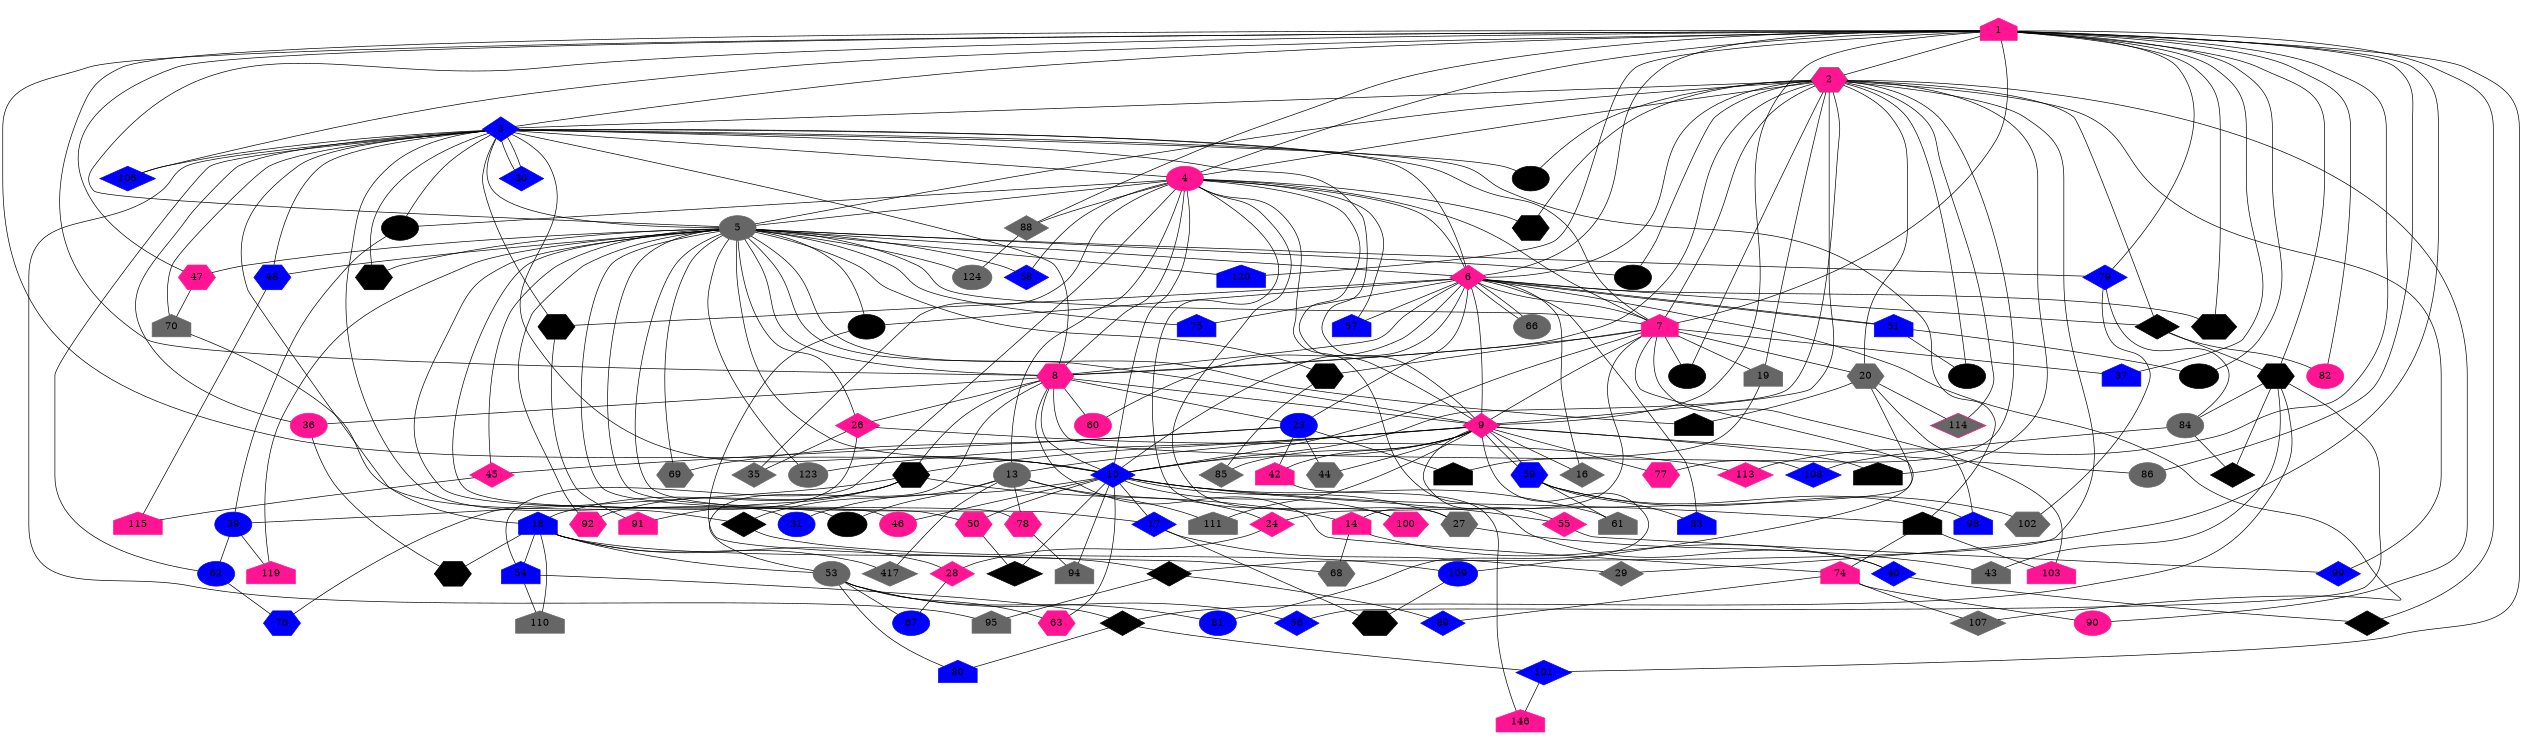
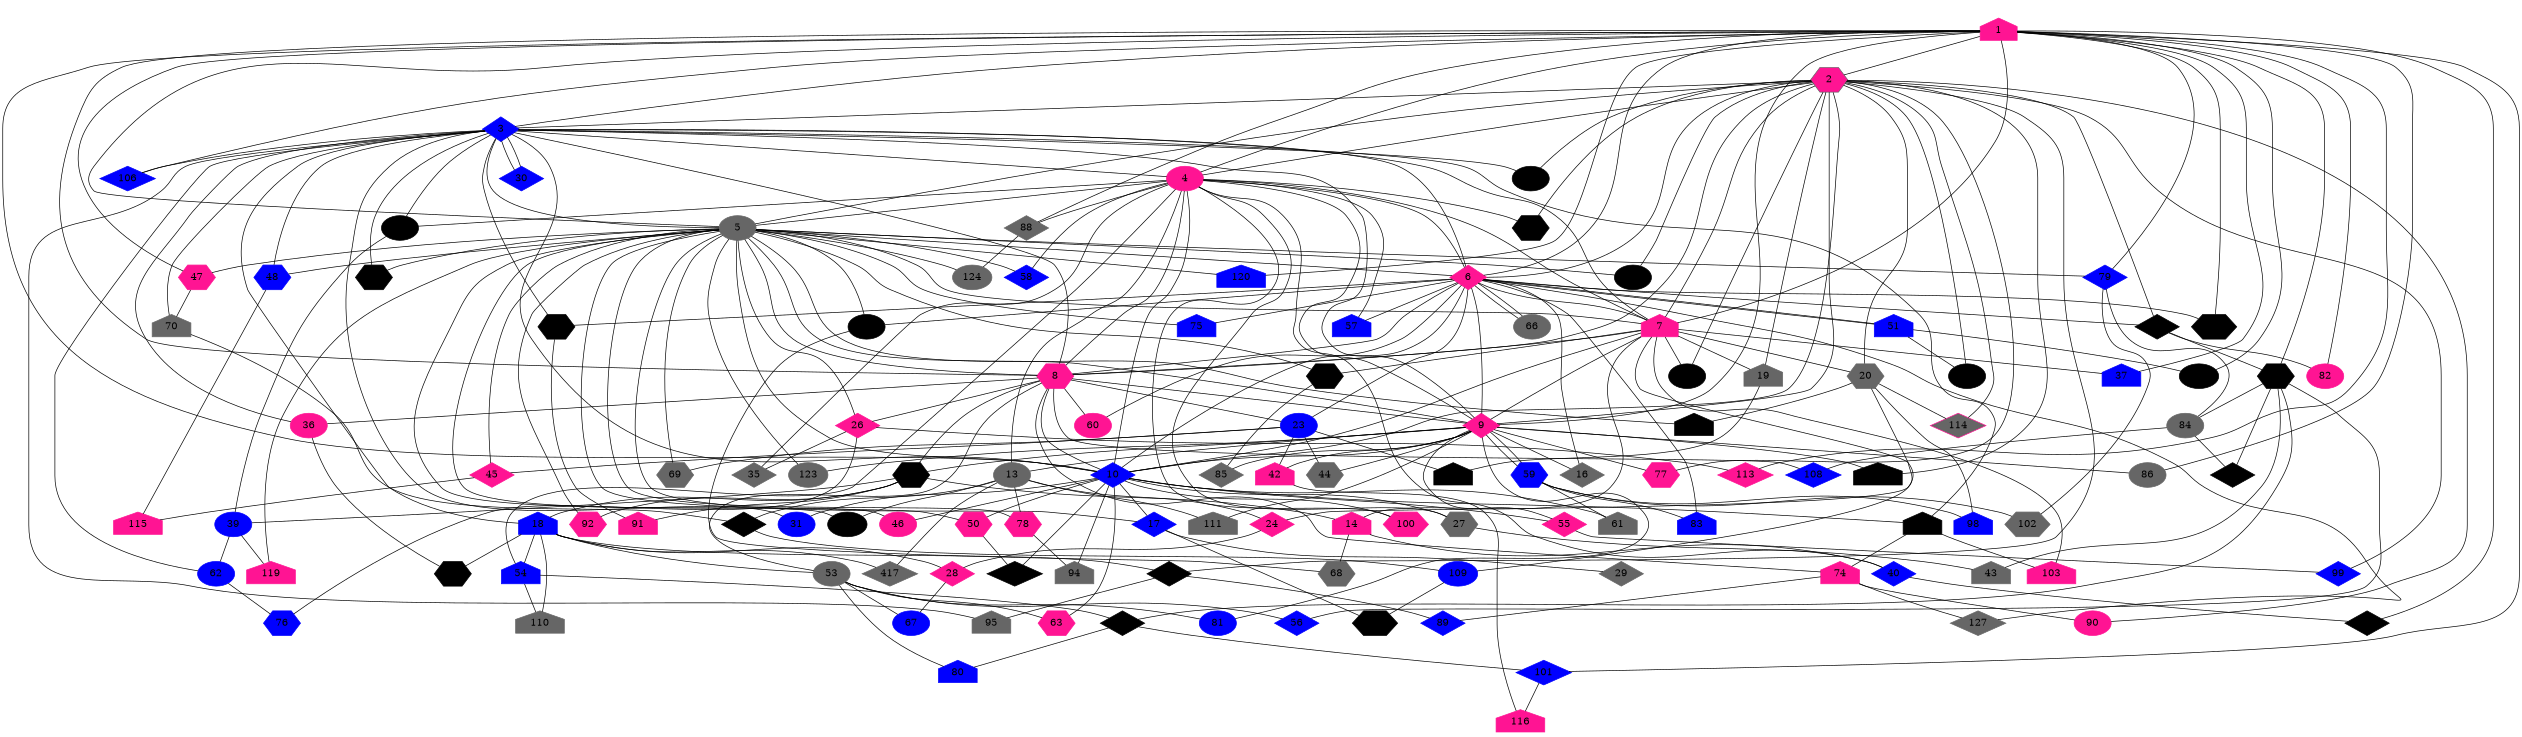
edge "1" -- "29": removed
node "107": label "107" -> "127"
node "146": label "146" -> "116"
